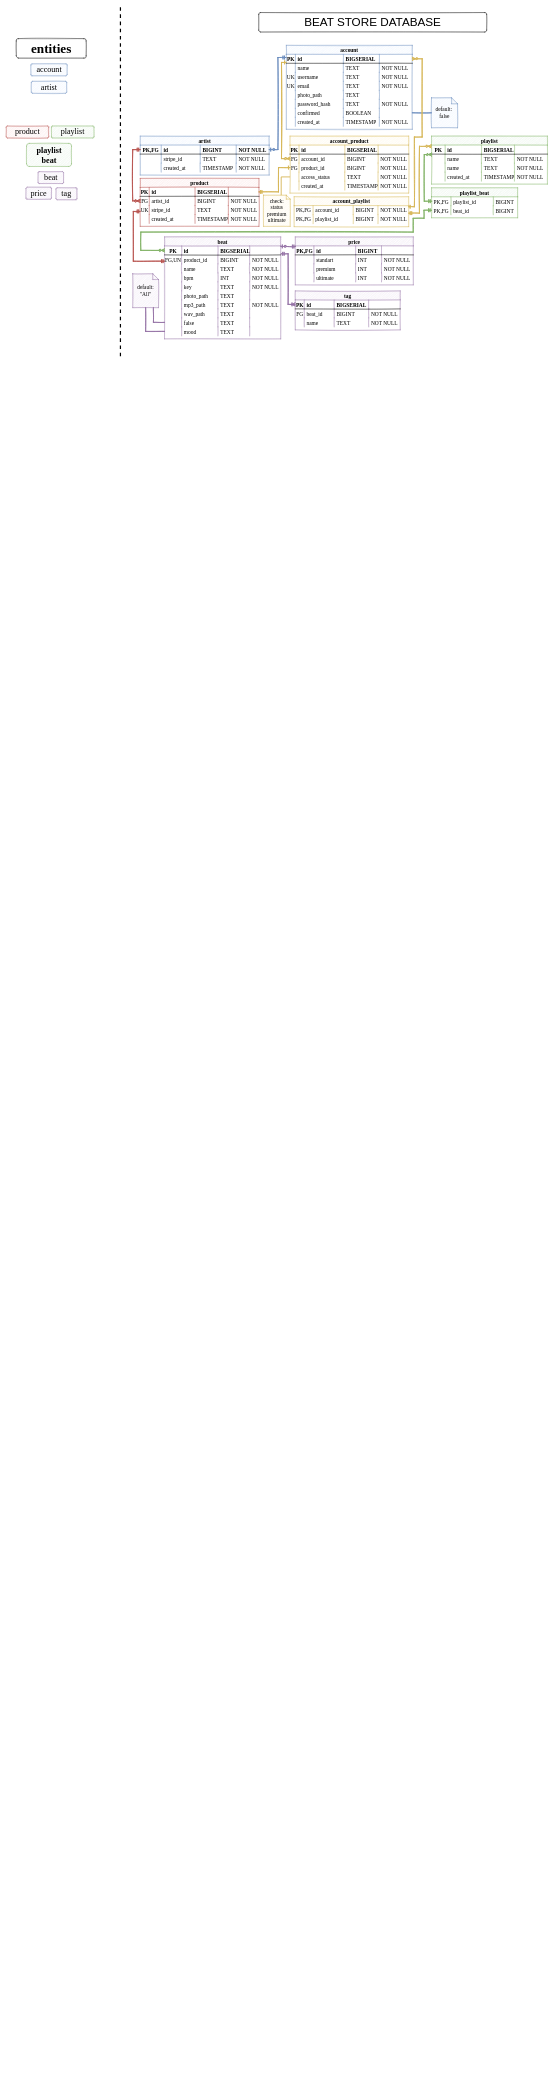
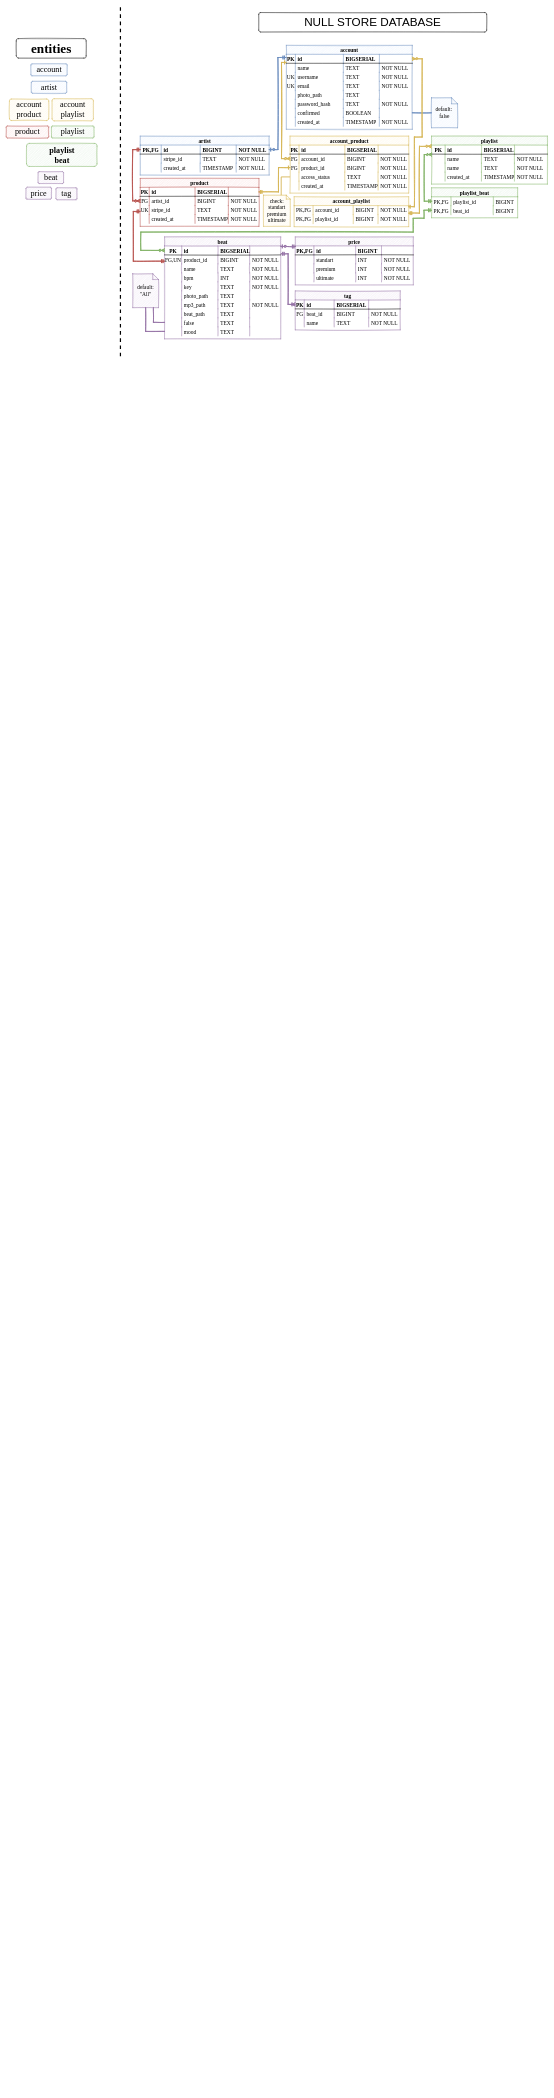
node "BEAT STORE DATABASE": label "BEAT STORE DATABASE" -> "NULL STORE DATABASE"
node "account product": added
node "account playlist": added
node "playlist beat": size 45x23 -> 71x23
node "check: status premium ultimate": label "check: status premium ultimate" -> "check: standart premium ultimate"
node "wav_path": label "wav_path" -> "beat_path"
